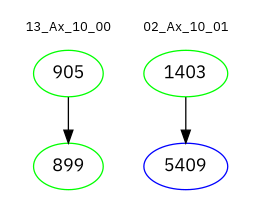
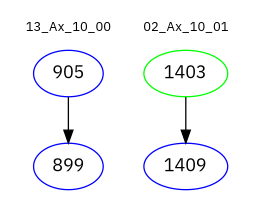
node "905": color green -> blue
node "899": color green -> blue
node "5409": label "5409" -> "1409"
